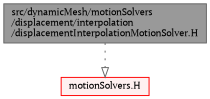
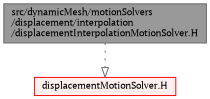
node "motionSolvers.H": label "motionSolvers.H" -> "displacementMotionSolver.H"
